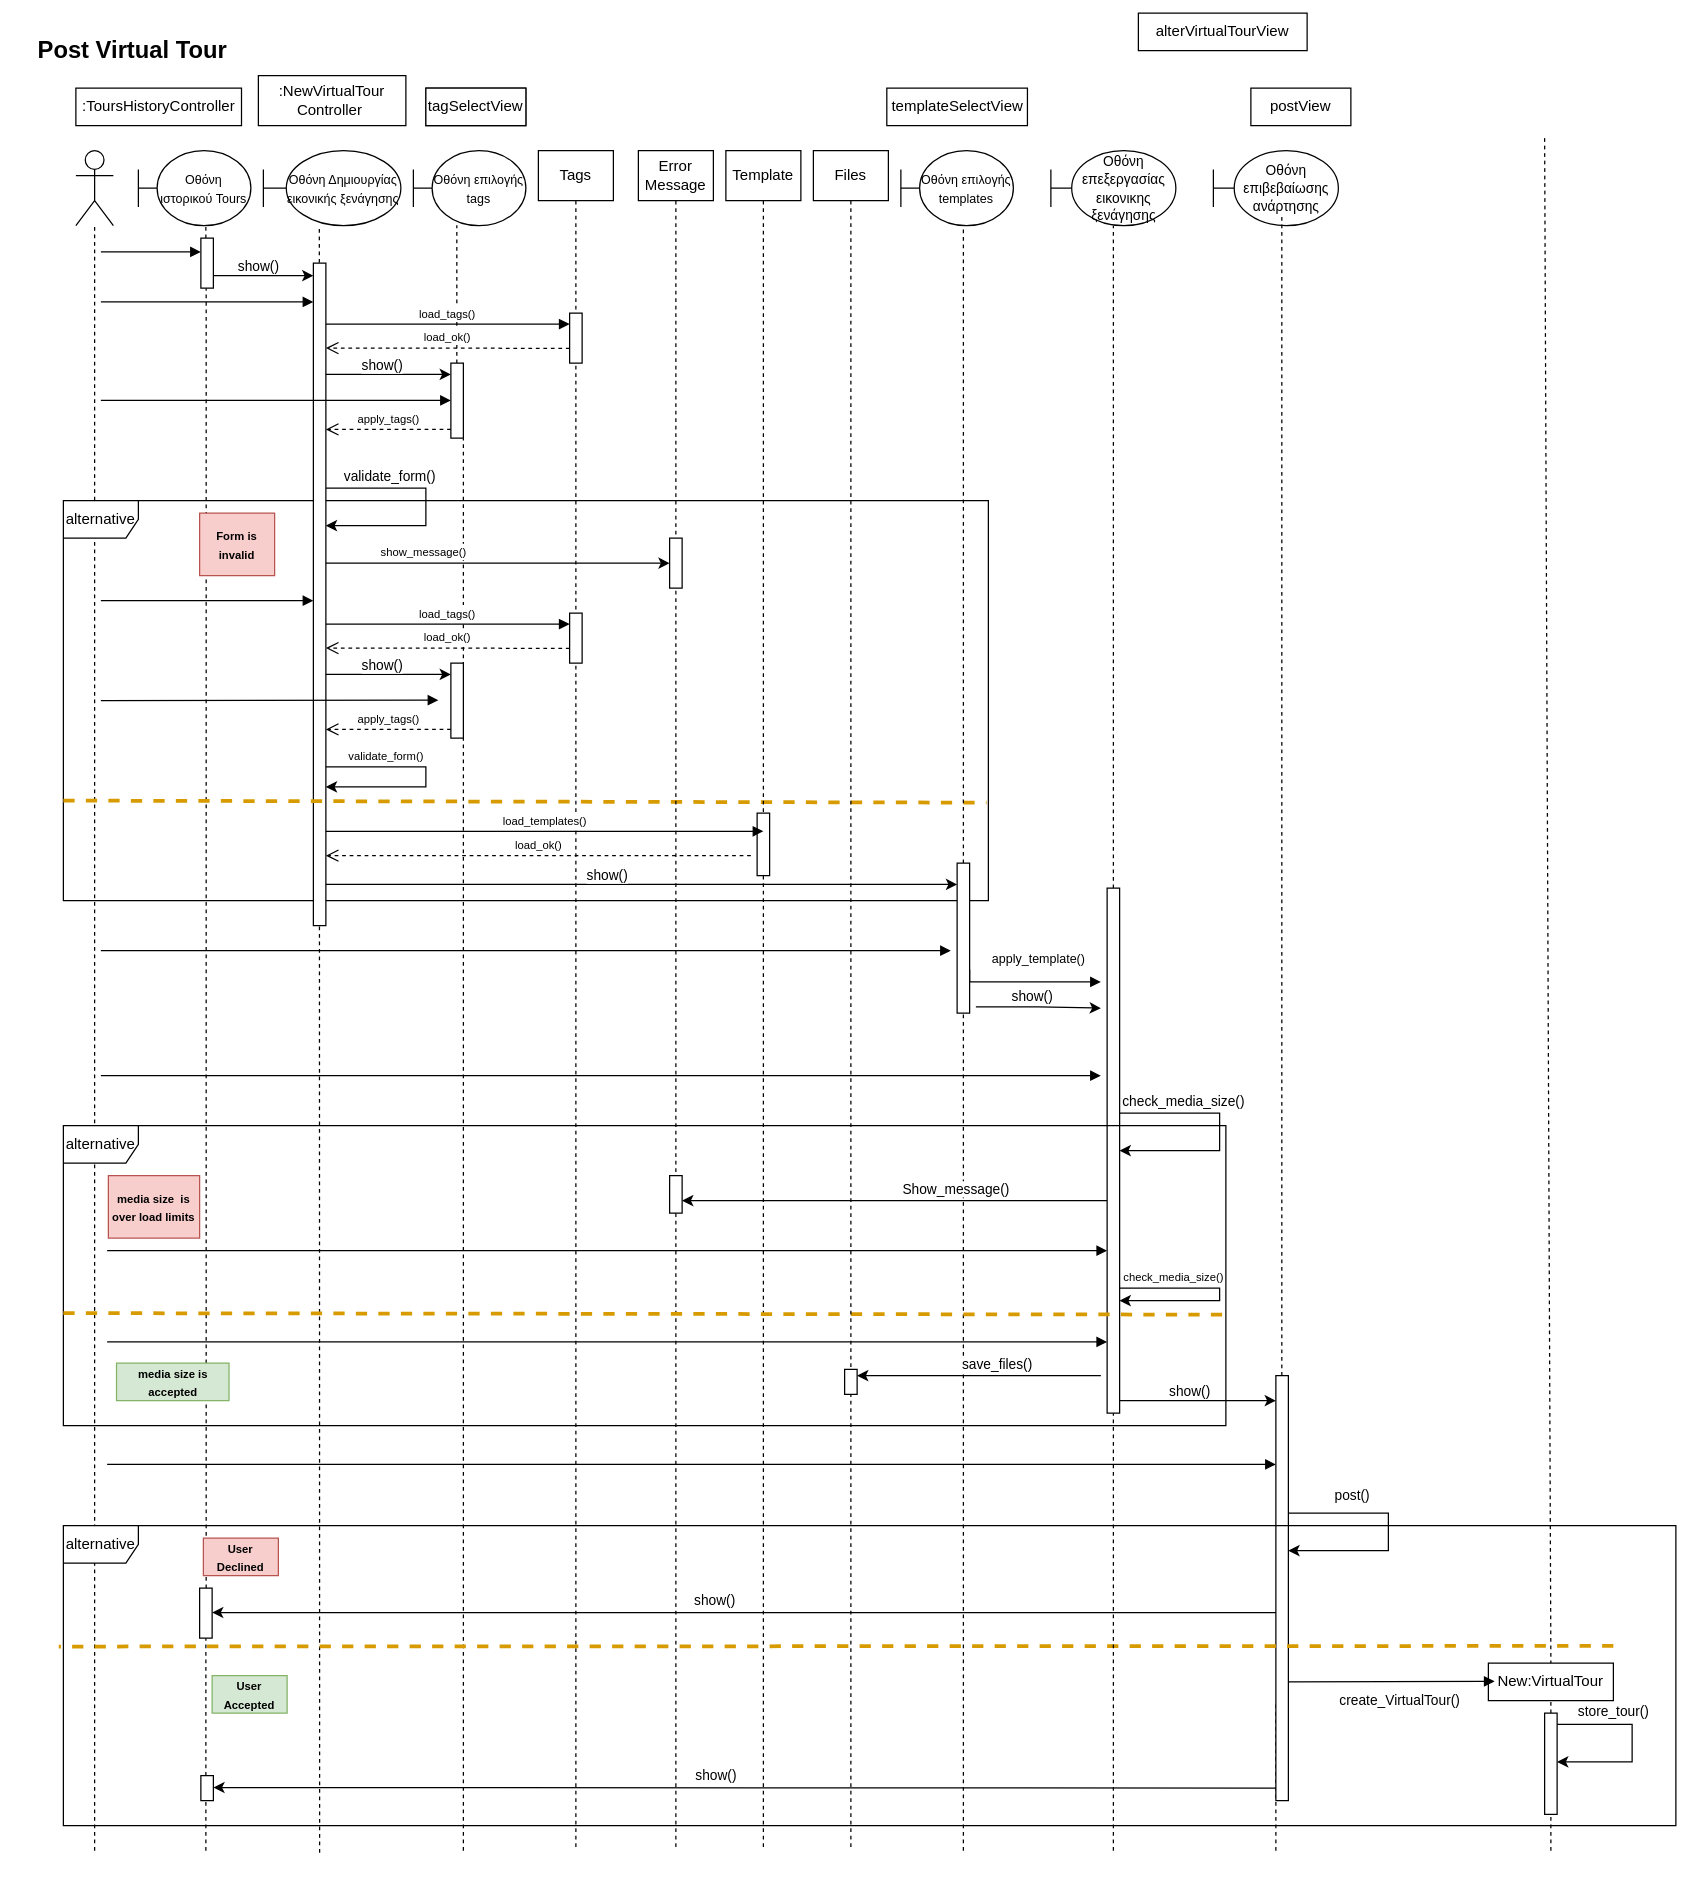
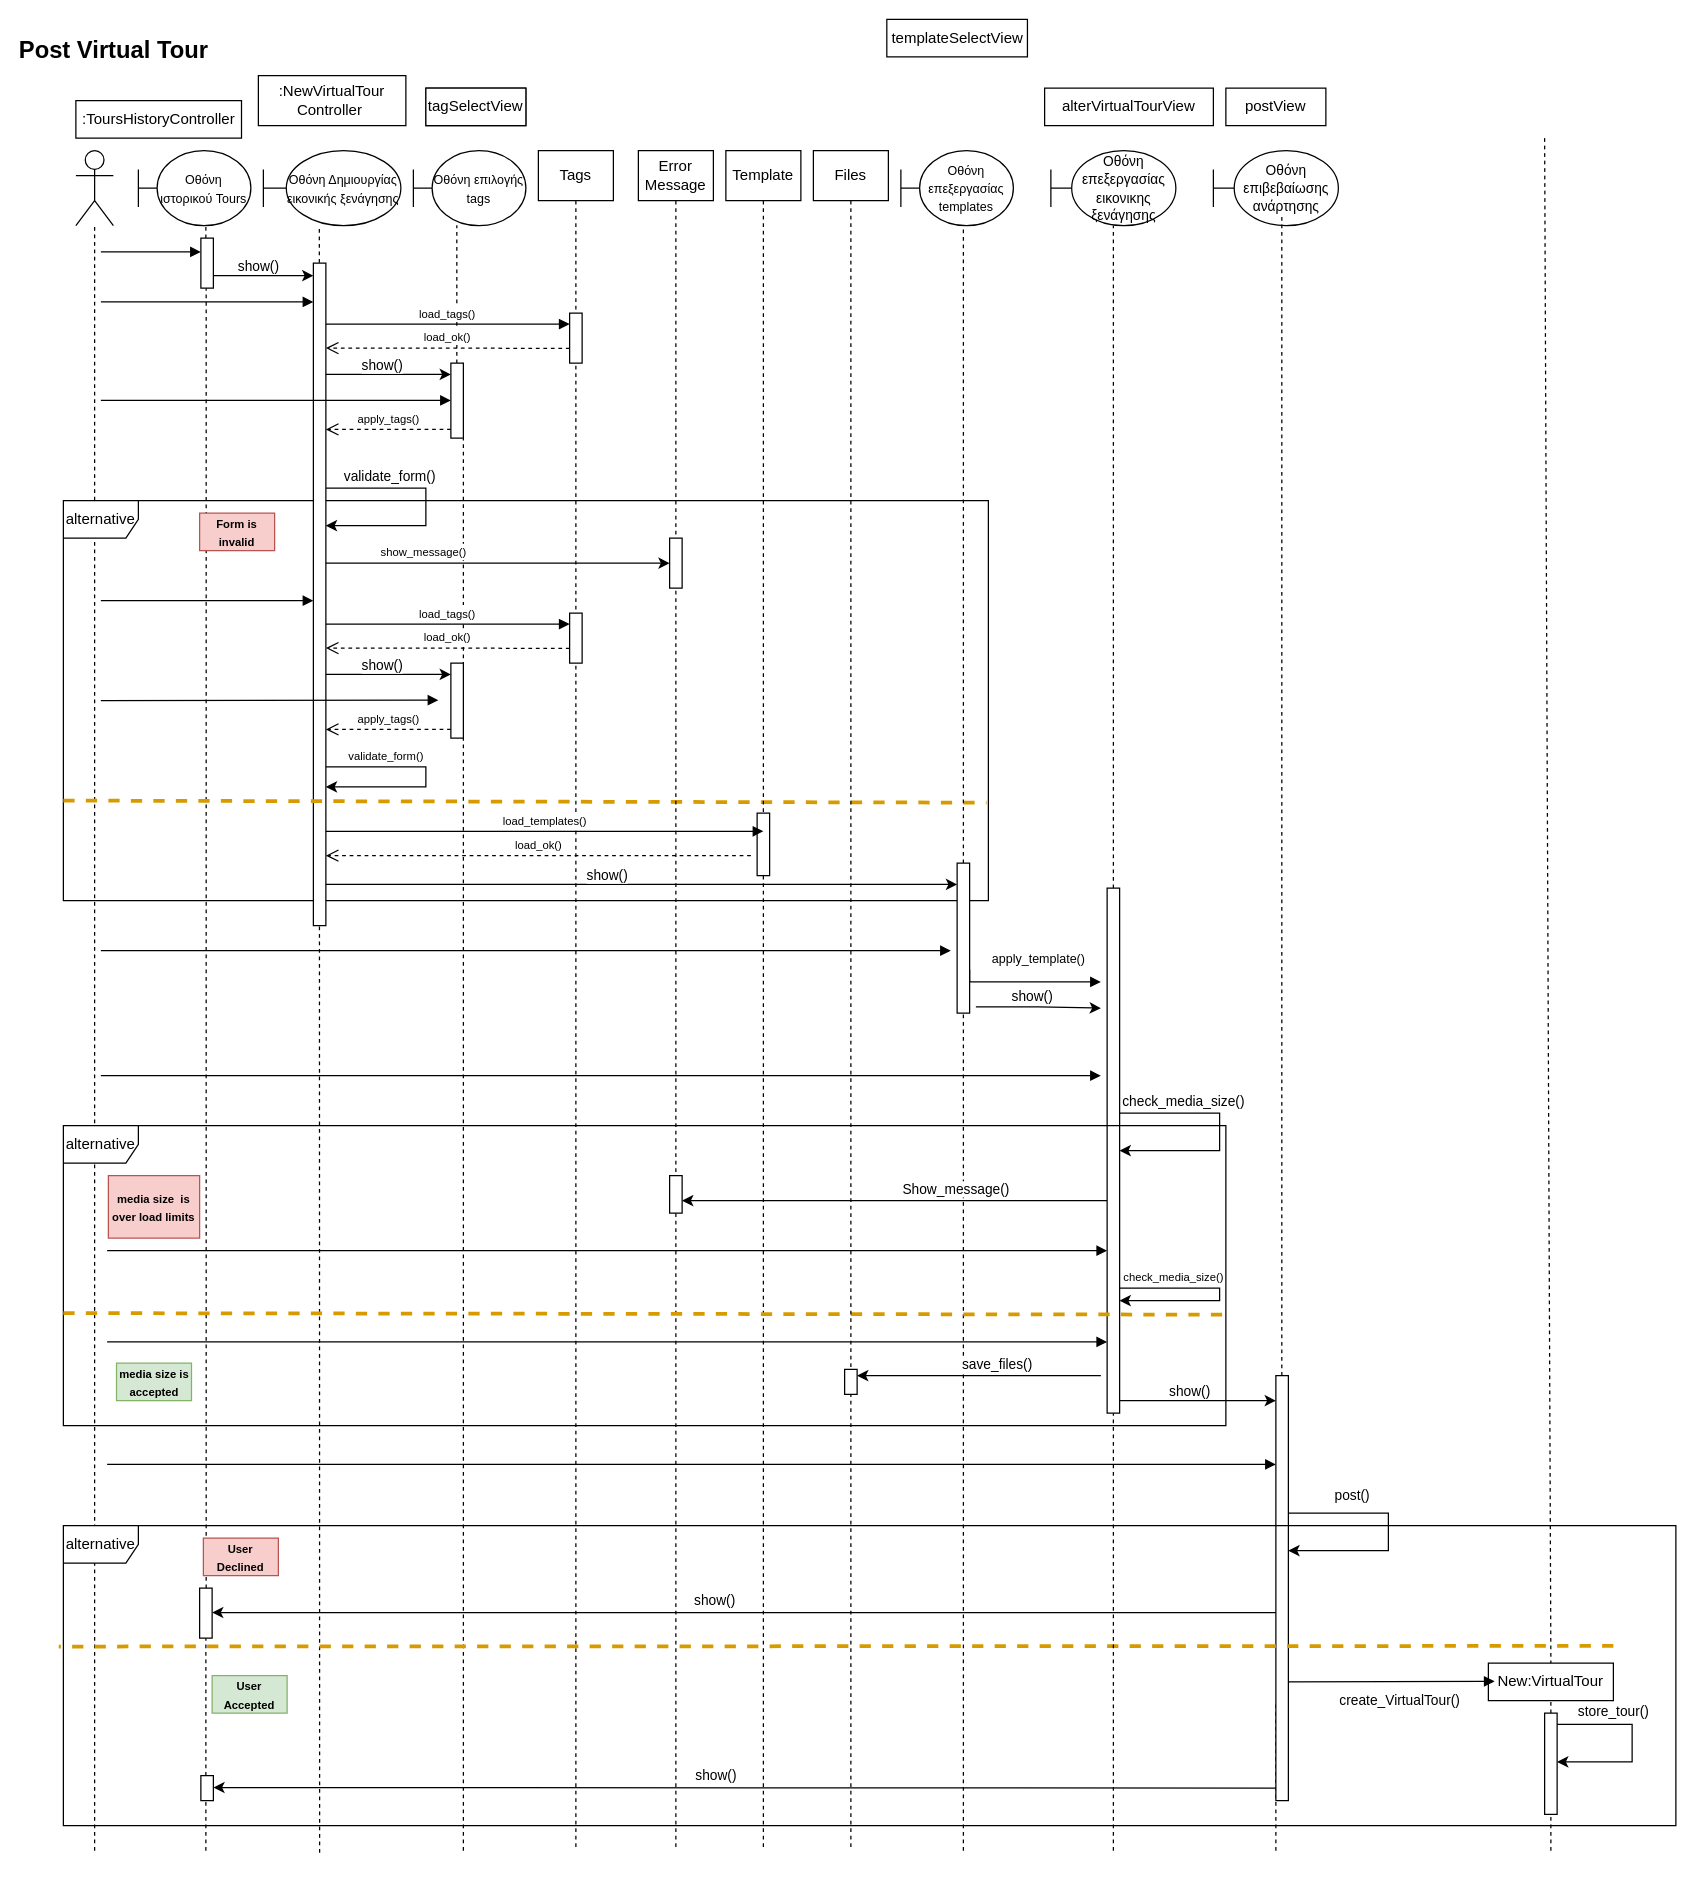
node "alterVirtualTourView": moved (1223, 32) -> (1129, 107)
node "Post Virtual Tour": moved (132, 51) -> (113, 51)
node ":ToursHistoryController": moved (158, 107) -> (158, 119)
node "templateSelectView": moved (957, 107) -> (957, 38)
node "postView": moved (1301, 107) -> (1276, 107)
node "Οθόνη επιλογής templates": label "Οθόνη επιλογής templates" -> "Οθόνη επεξεργασίας templates"
node "Form is invalid": size 75x63 -> 75x38
node "media size is accepted": size 113x38 -> 75x38
